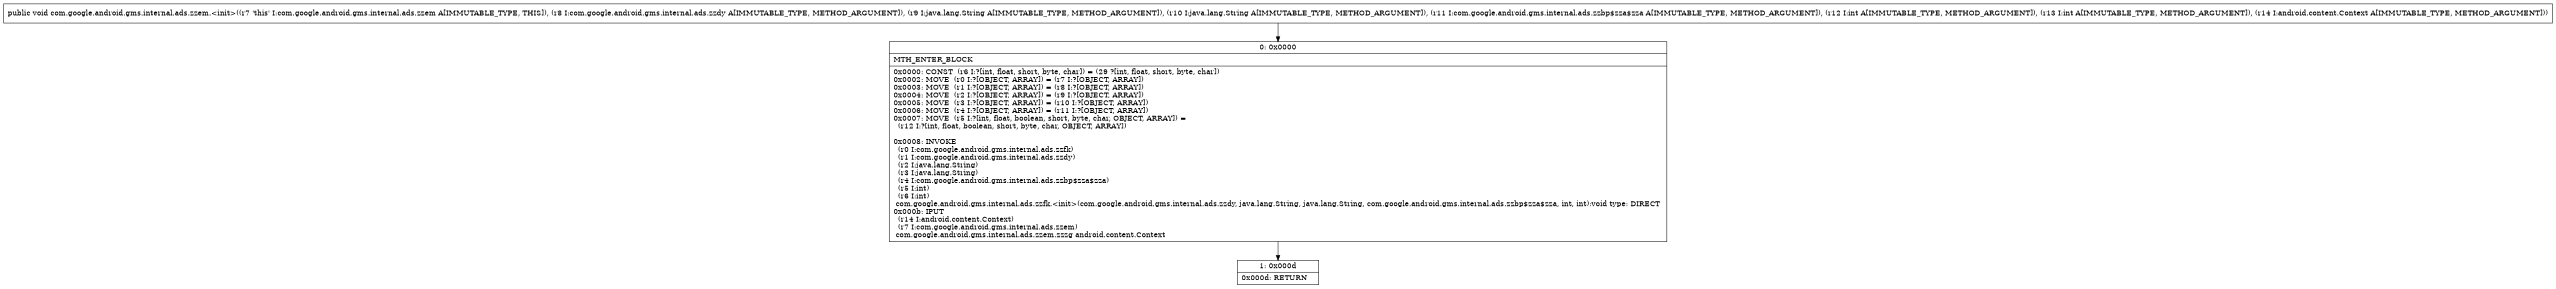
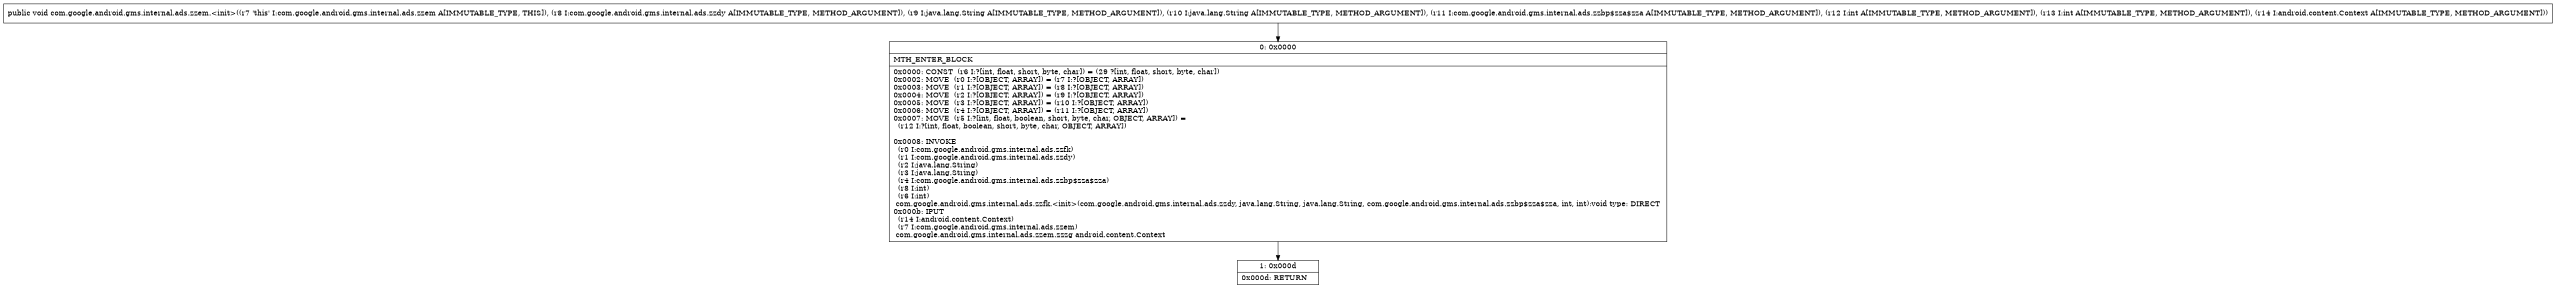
node "0: 0x0000": text "(r5 I:int)" -> "(r8 I:int)"
